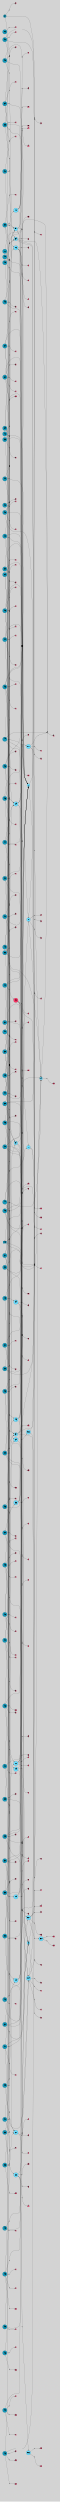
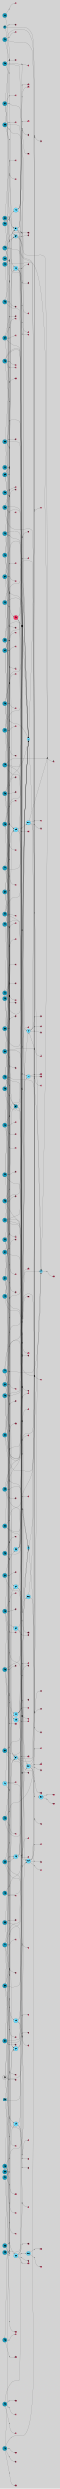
node "T24": fillcolor #66ddff -> #1199bb
node "T442": shape box -> circle
node "T445": removed
node "T467": fillcolor #1199bb -> #66ddff
node "T508": fillcolor #1199bb -> #cccccc
node "T452": shape circle -> box
